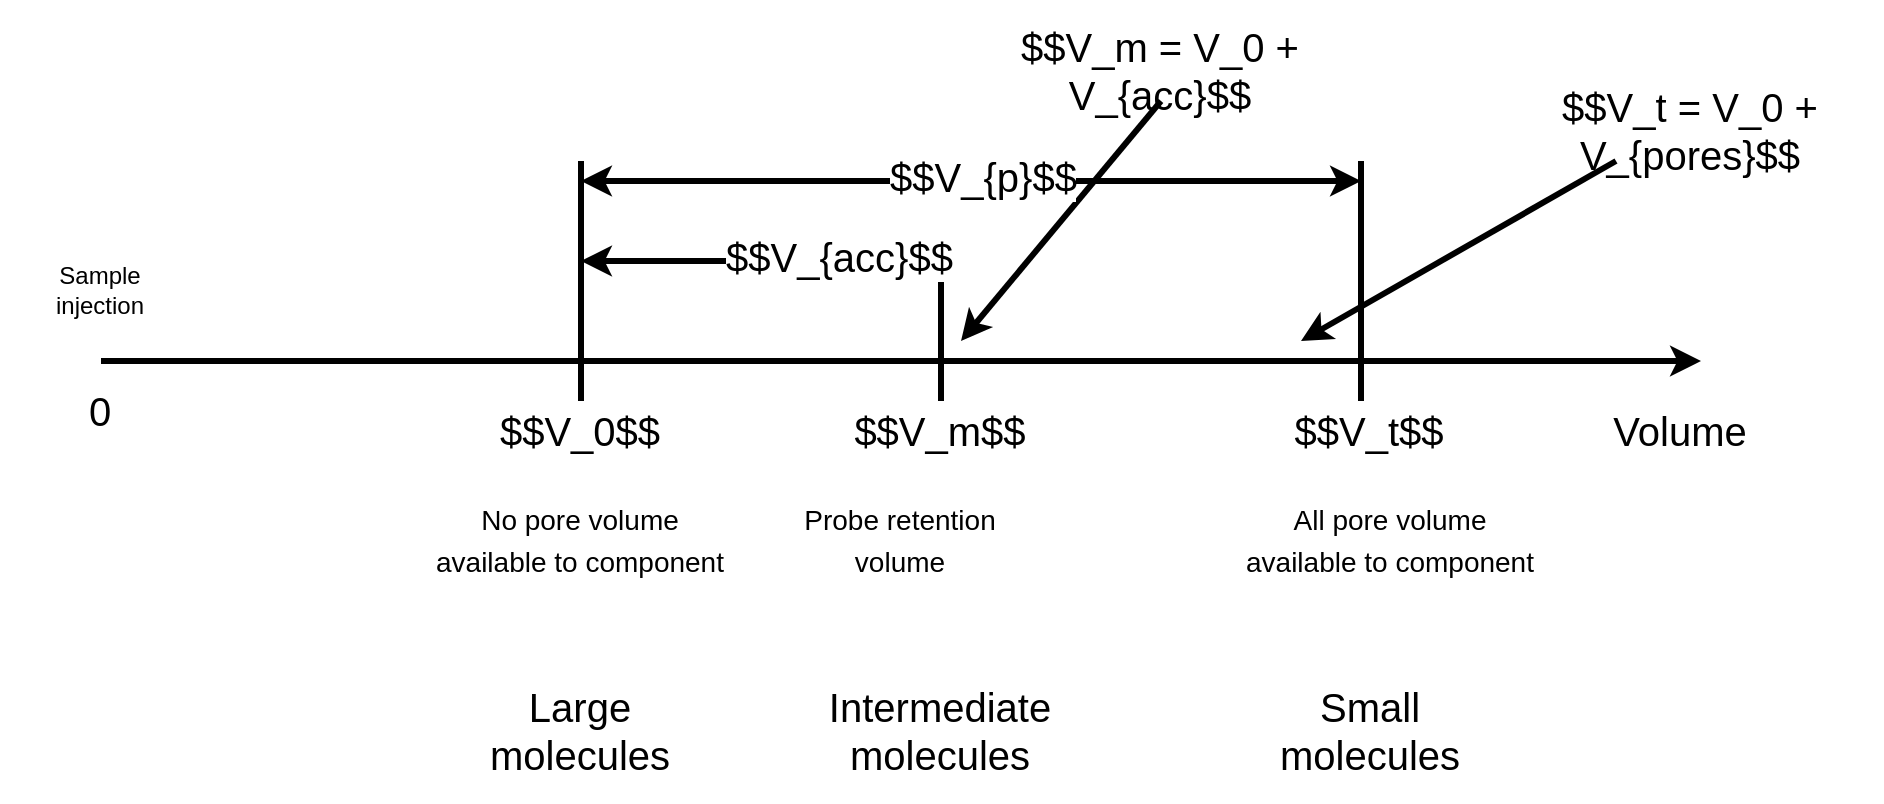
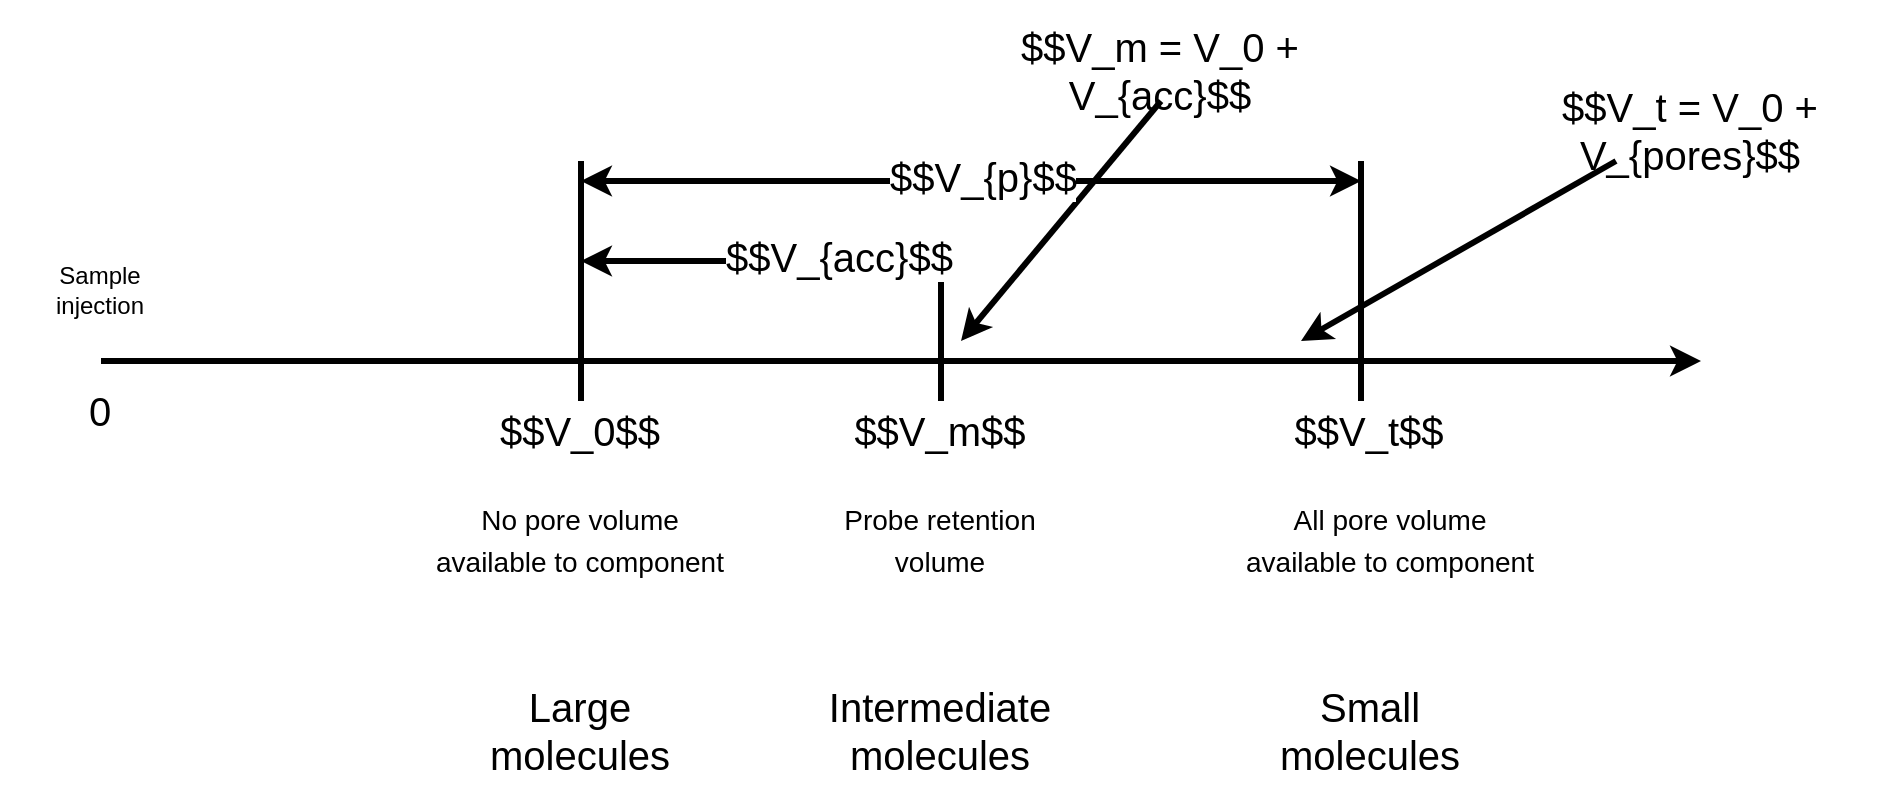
node "Volume": removed
node "Probe retention volume": moved (901, 541) -> (941, 541)
